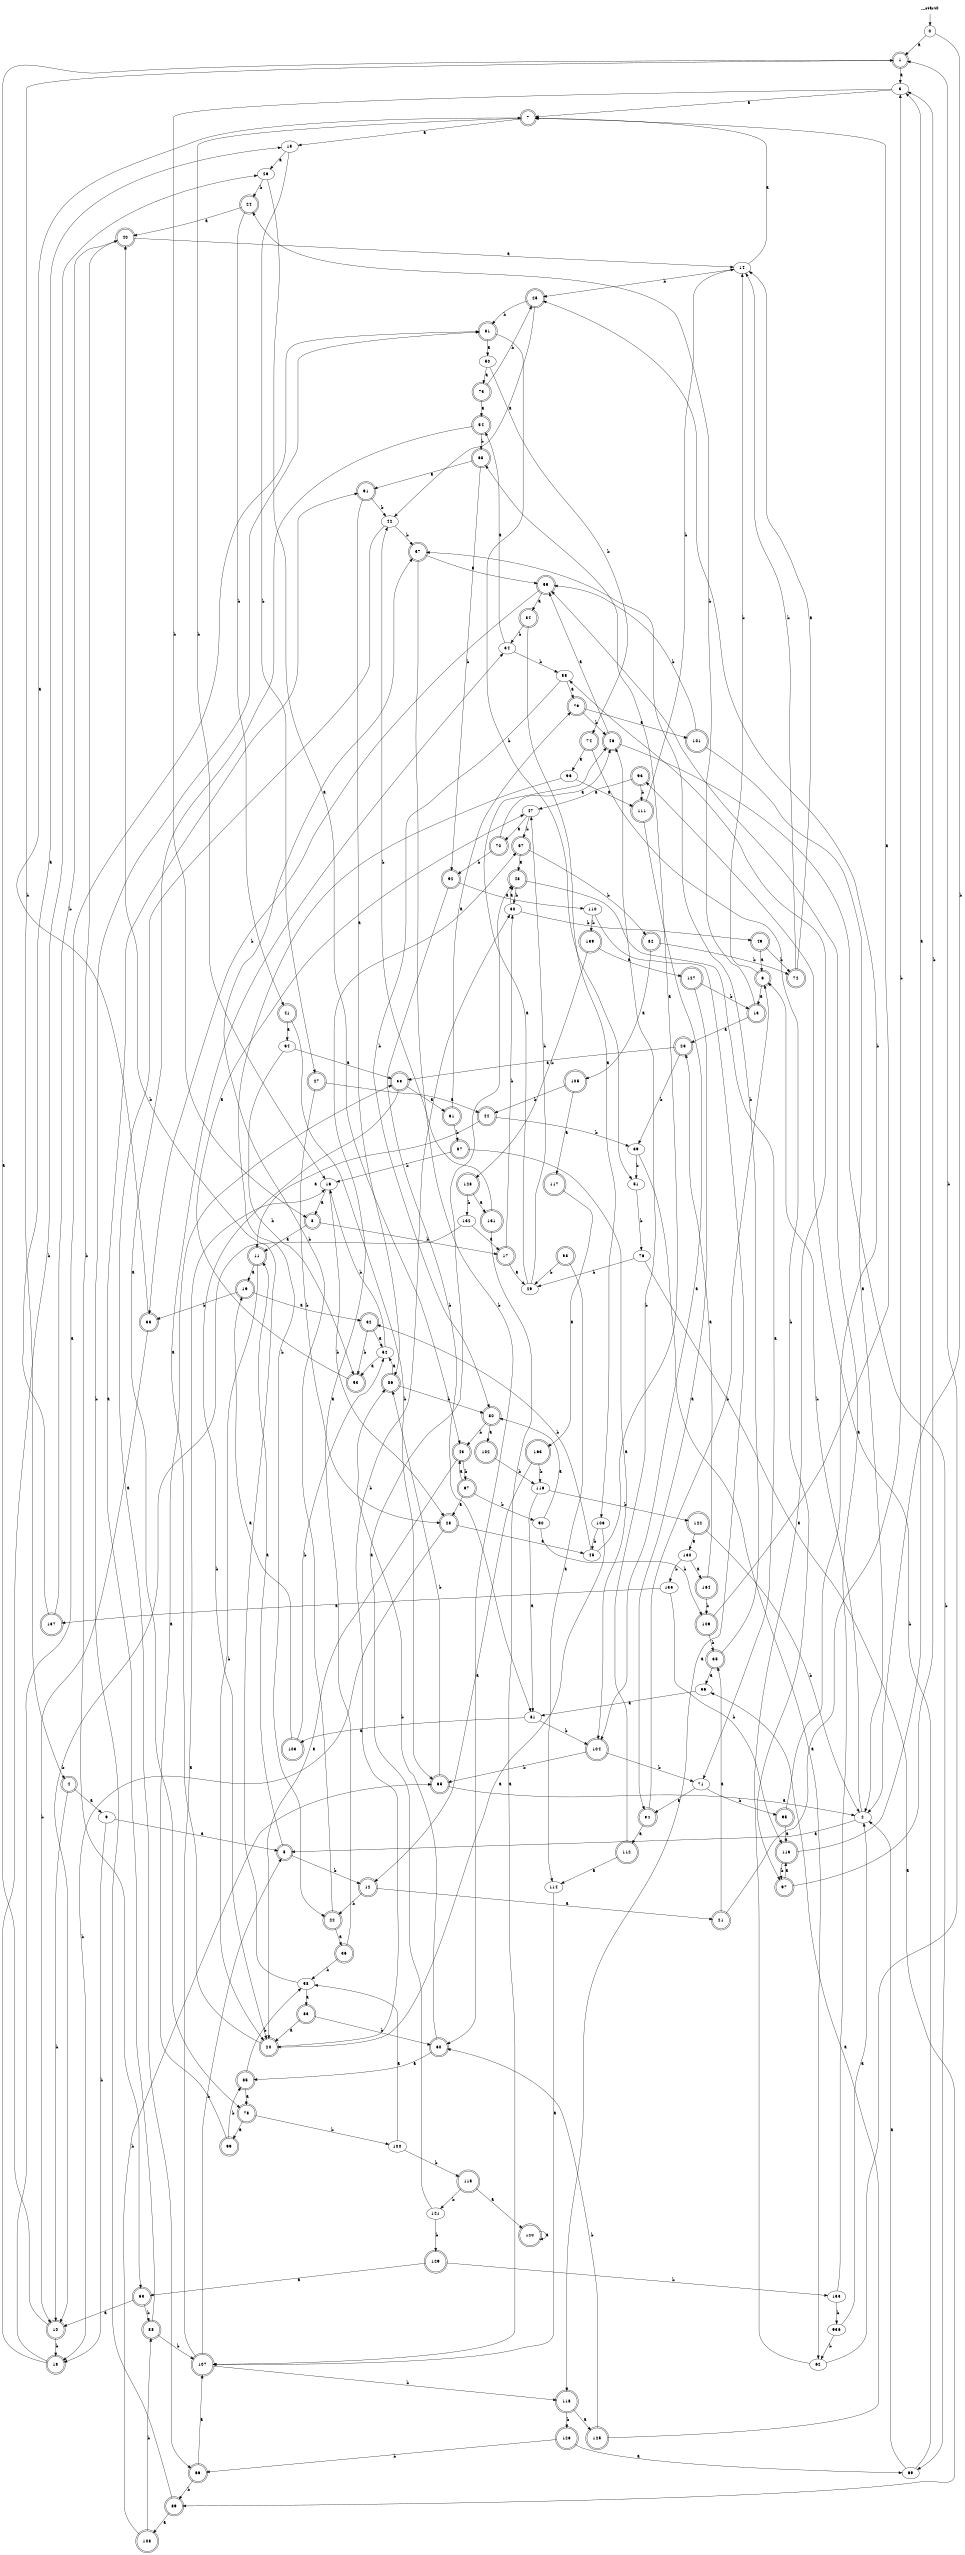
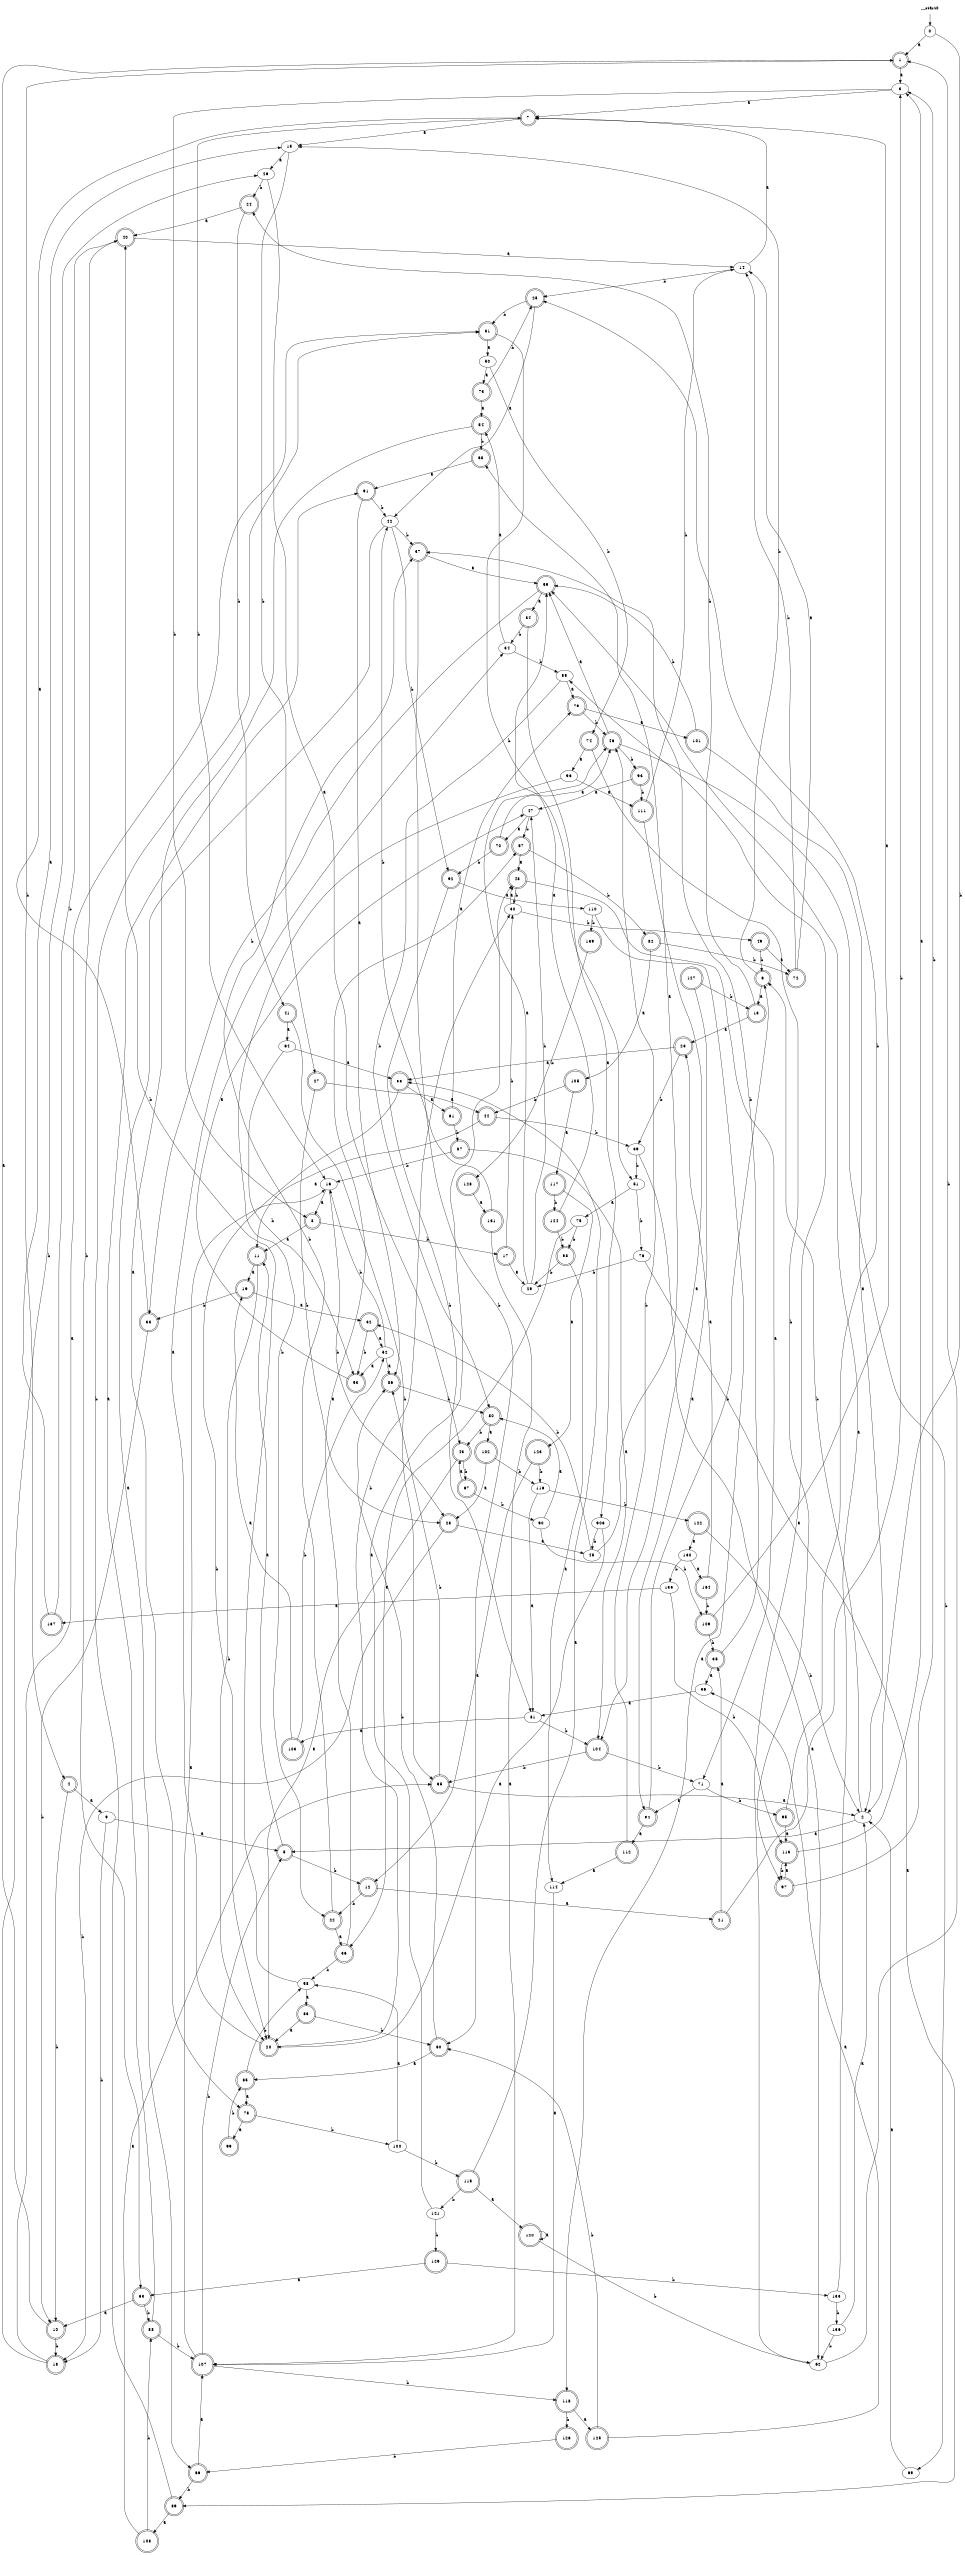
edge "6" -> "14": now "6" -> "15"
edge "68" -> "92": now "42" -> "92"
edge "49" -> "6": label "a" -> "b"
edge "49" -> "72": label "b" -> "a"
edge "139" -> "127": removed, label "a"
node "132": removed
node "124": added
node "75": added
edge "86" -> "52": reversed
node "163": label "163" -> "123"
edge "67" -> "28": now "102" -> "28"
node "106": label "106" -> "906"
edge "99" -> "38": now "115" -> "38"
edge "69" -> "93": now "46" -> "93"
edge "108" -> "65": label "b" -> "a"
edge "120" -> "62": added, label "b"
node "936": label "936" -> "136"
edge "126" -> "69": removed, label "a"
